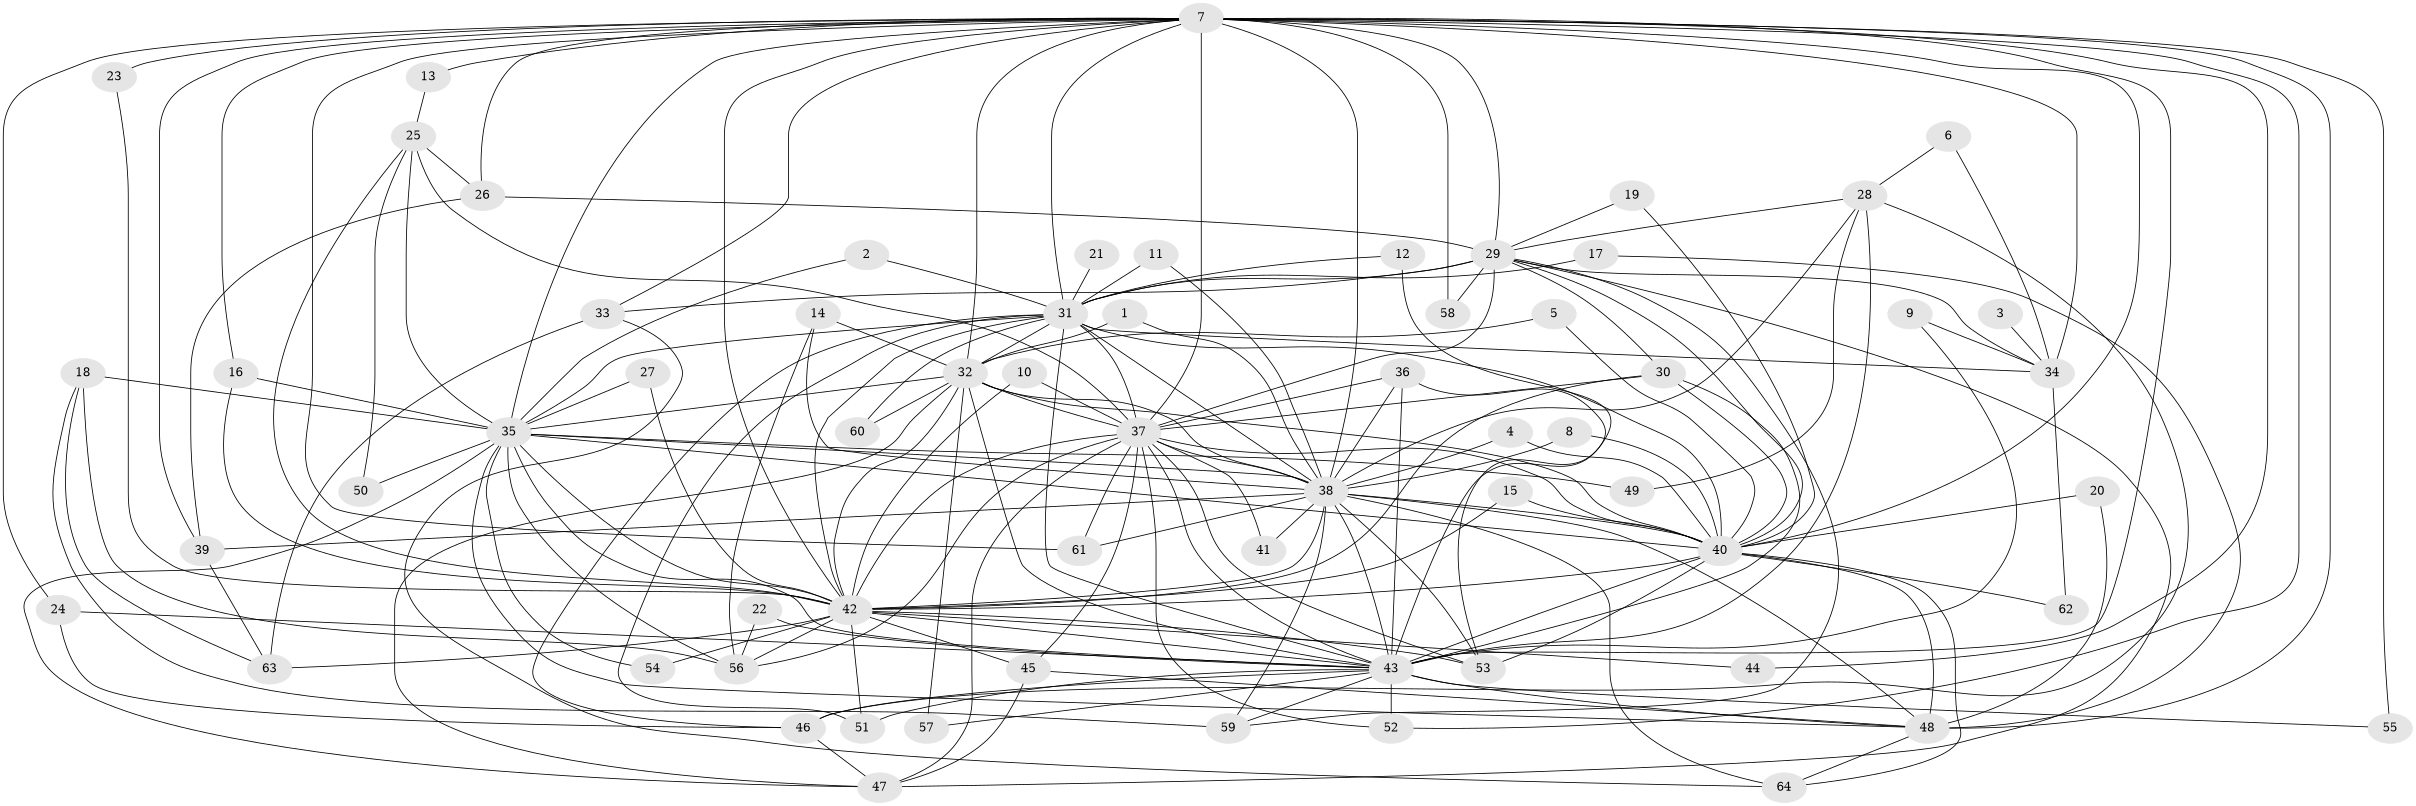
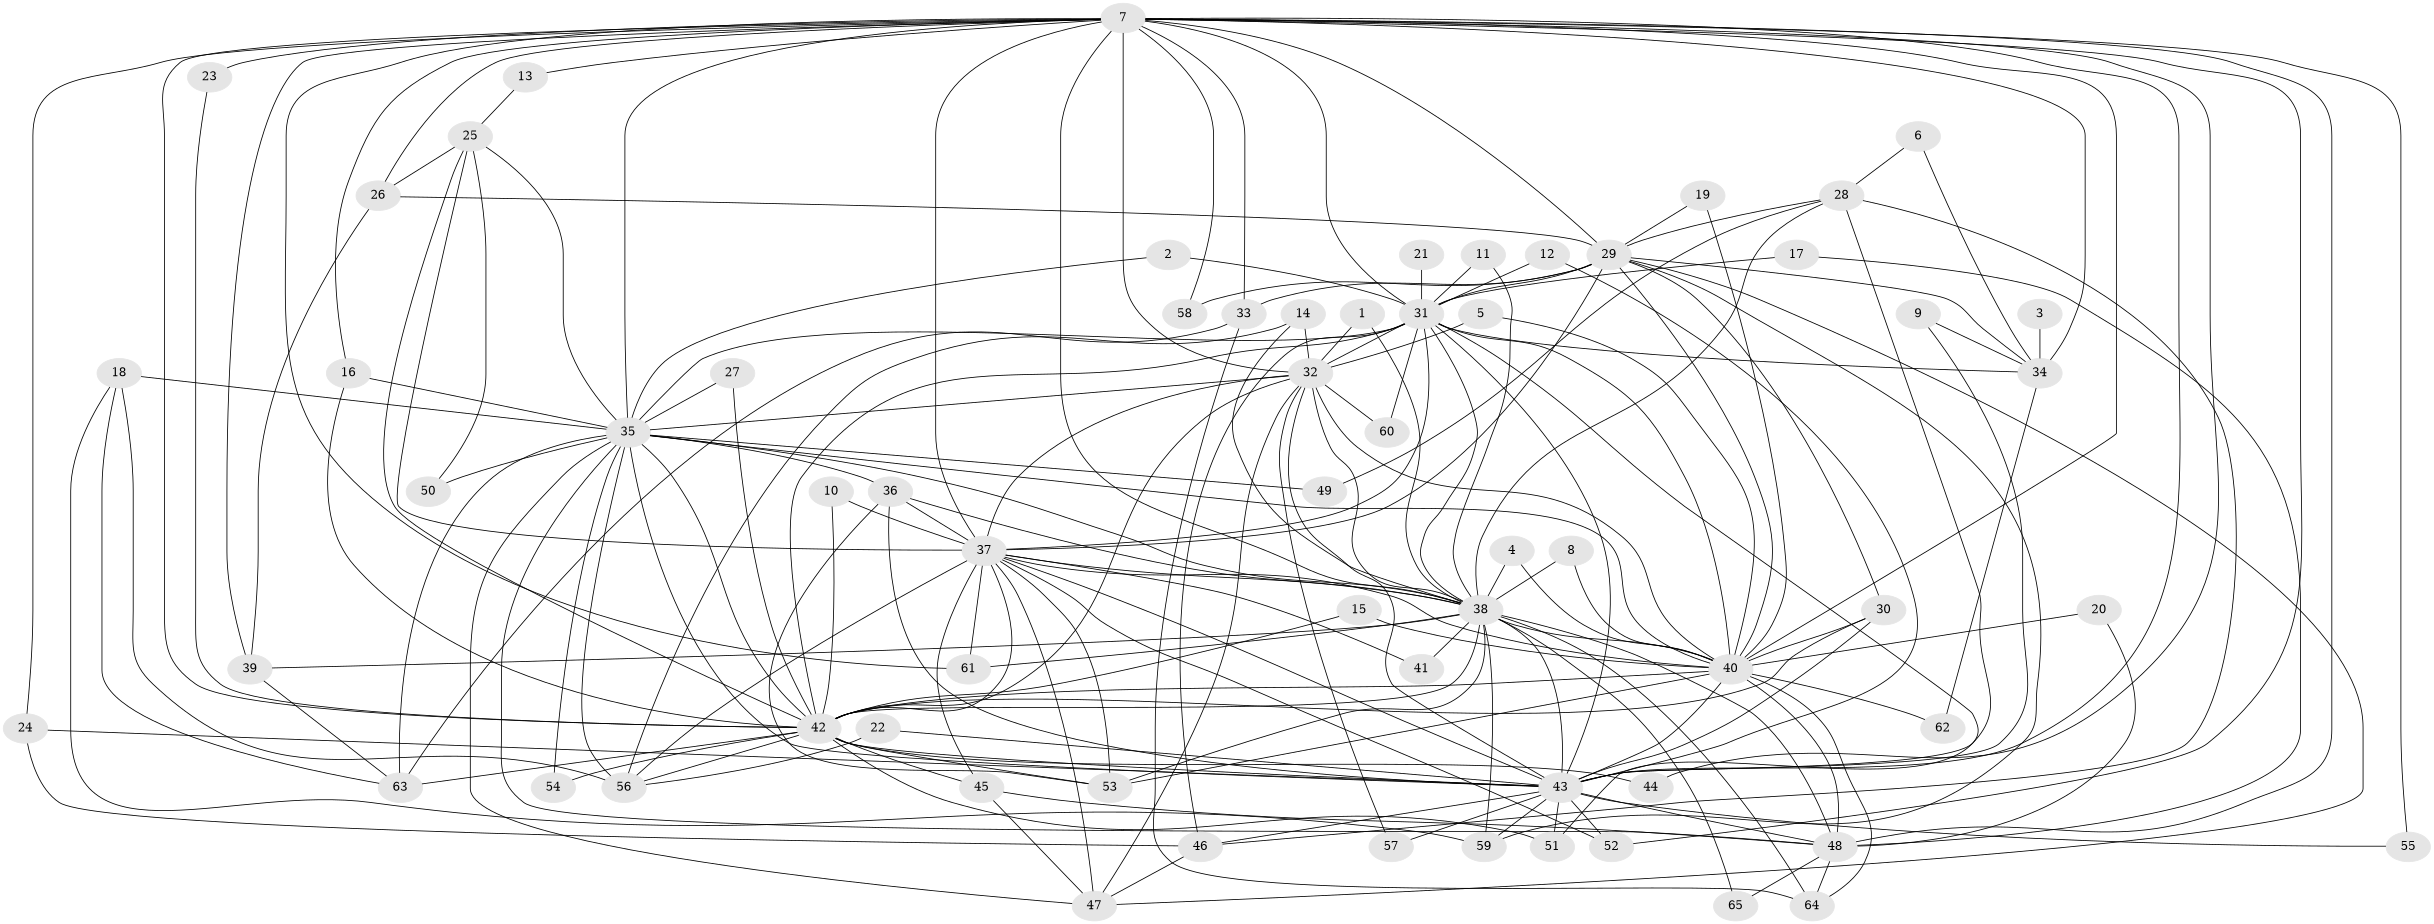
edge "30" -- "37": removed
edge "35" -- "36": added
edge "35" -- "63": added
node "65": added
